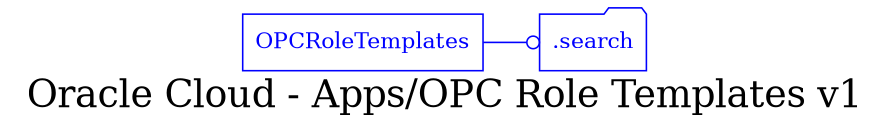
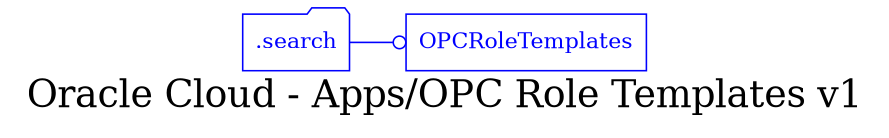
edge "OPCRoleTemplates" -> ".search": reversed
